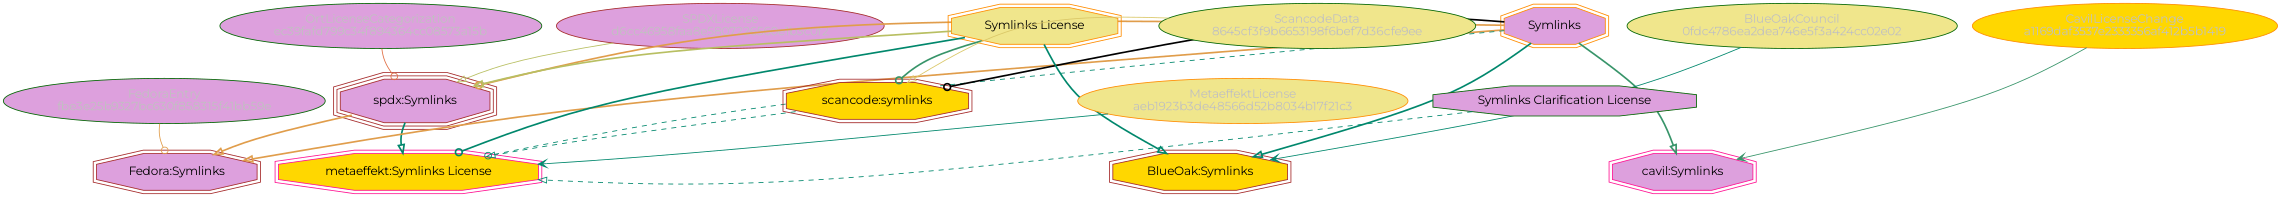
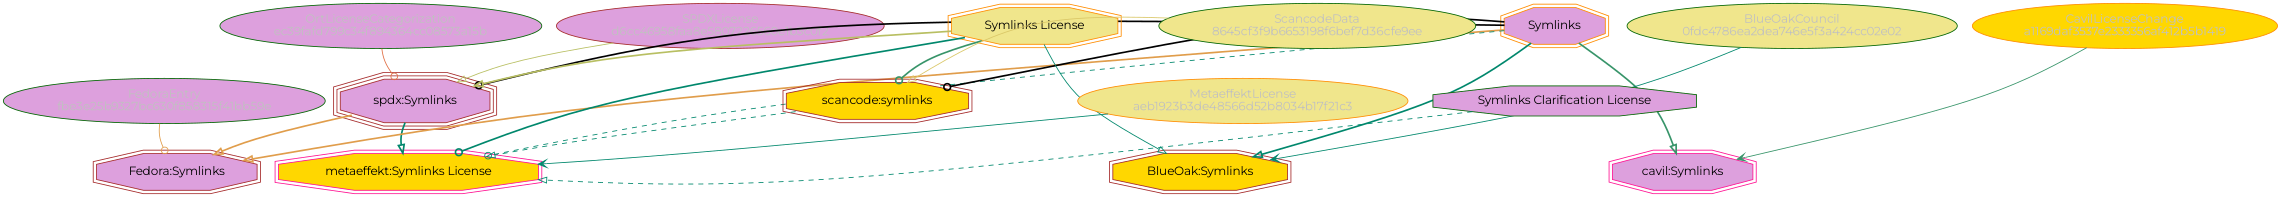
edge "Symlinks" -> "spdx:Symlinks": color #e09d4b -> black
edge "Symlinks License" -> "BlueOak:Symlinks": style bold -> solid
